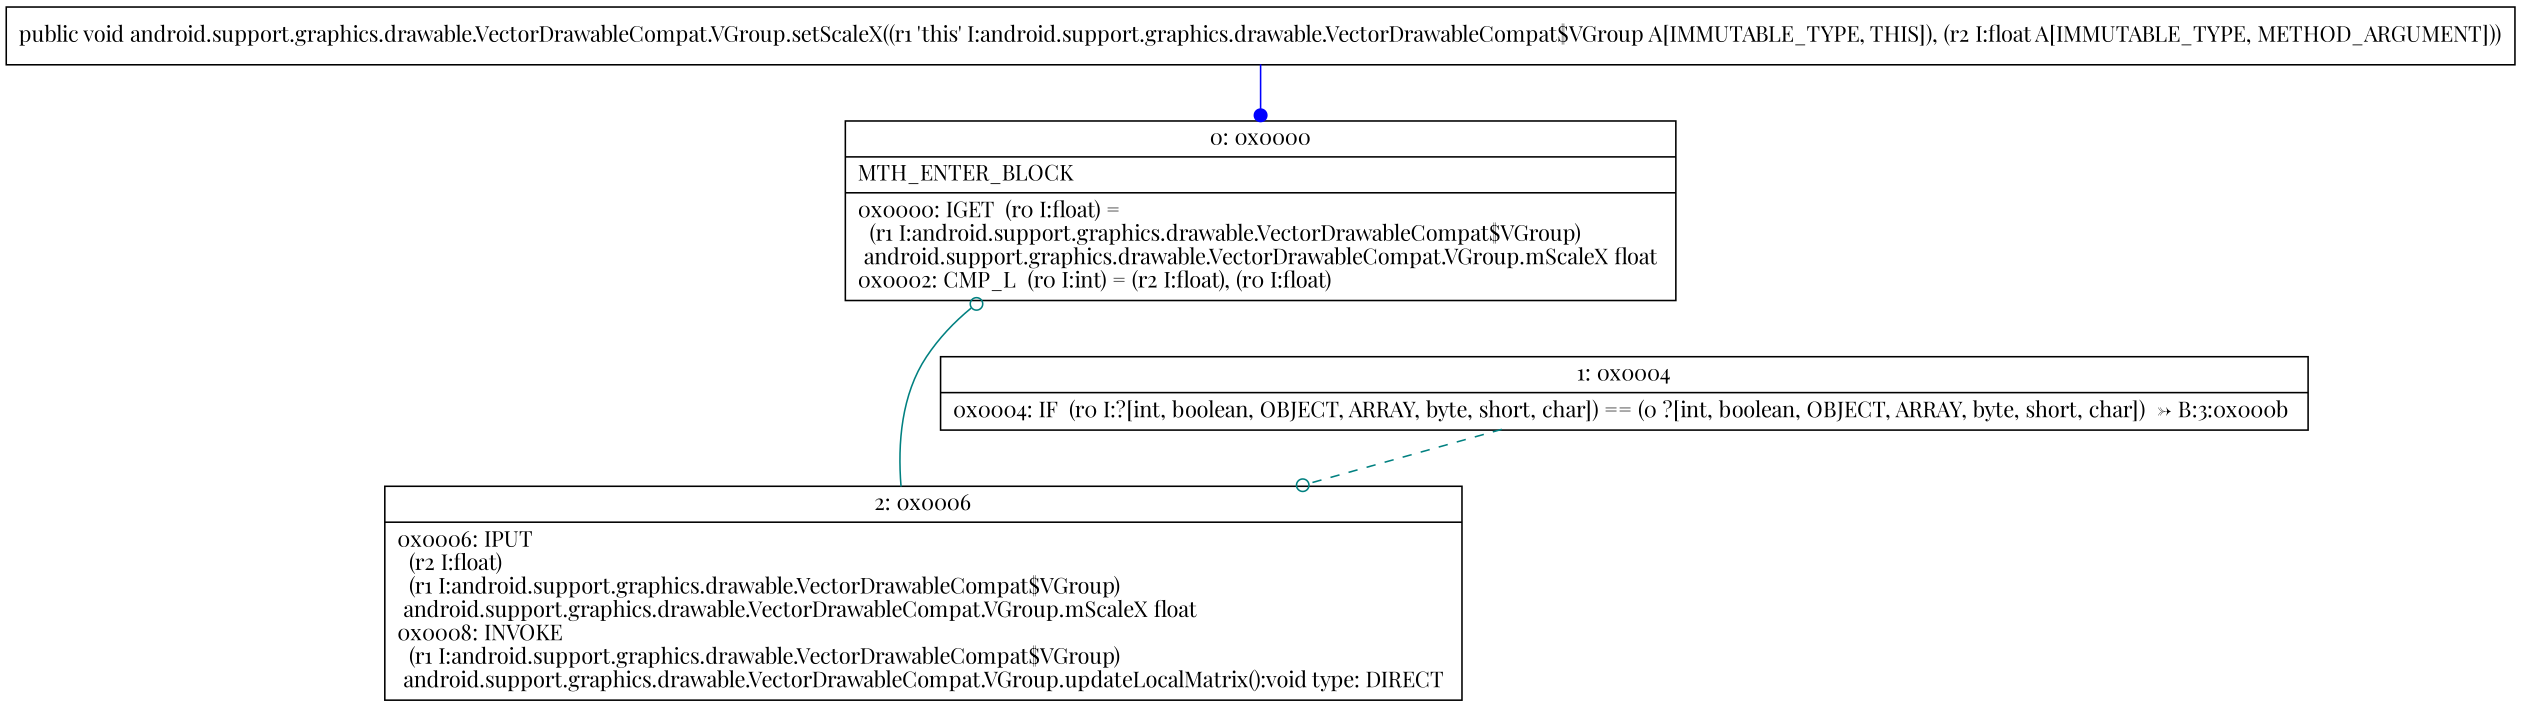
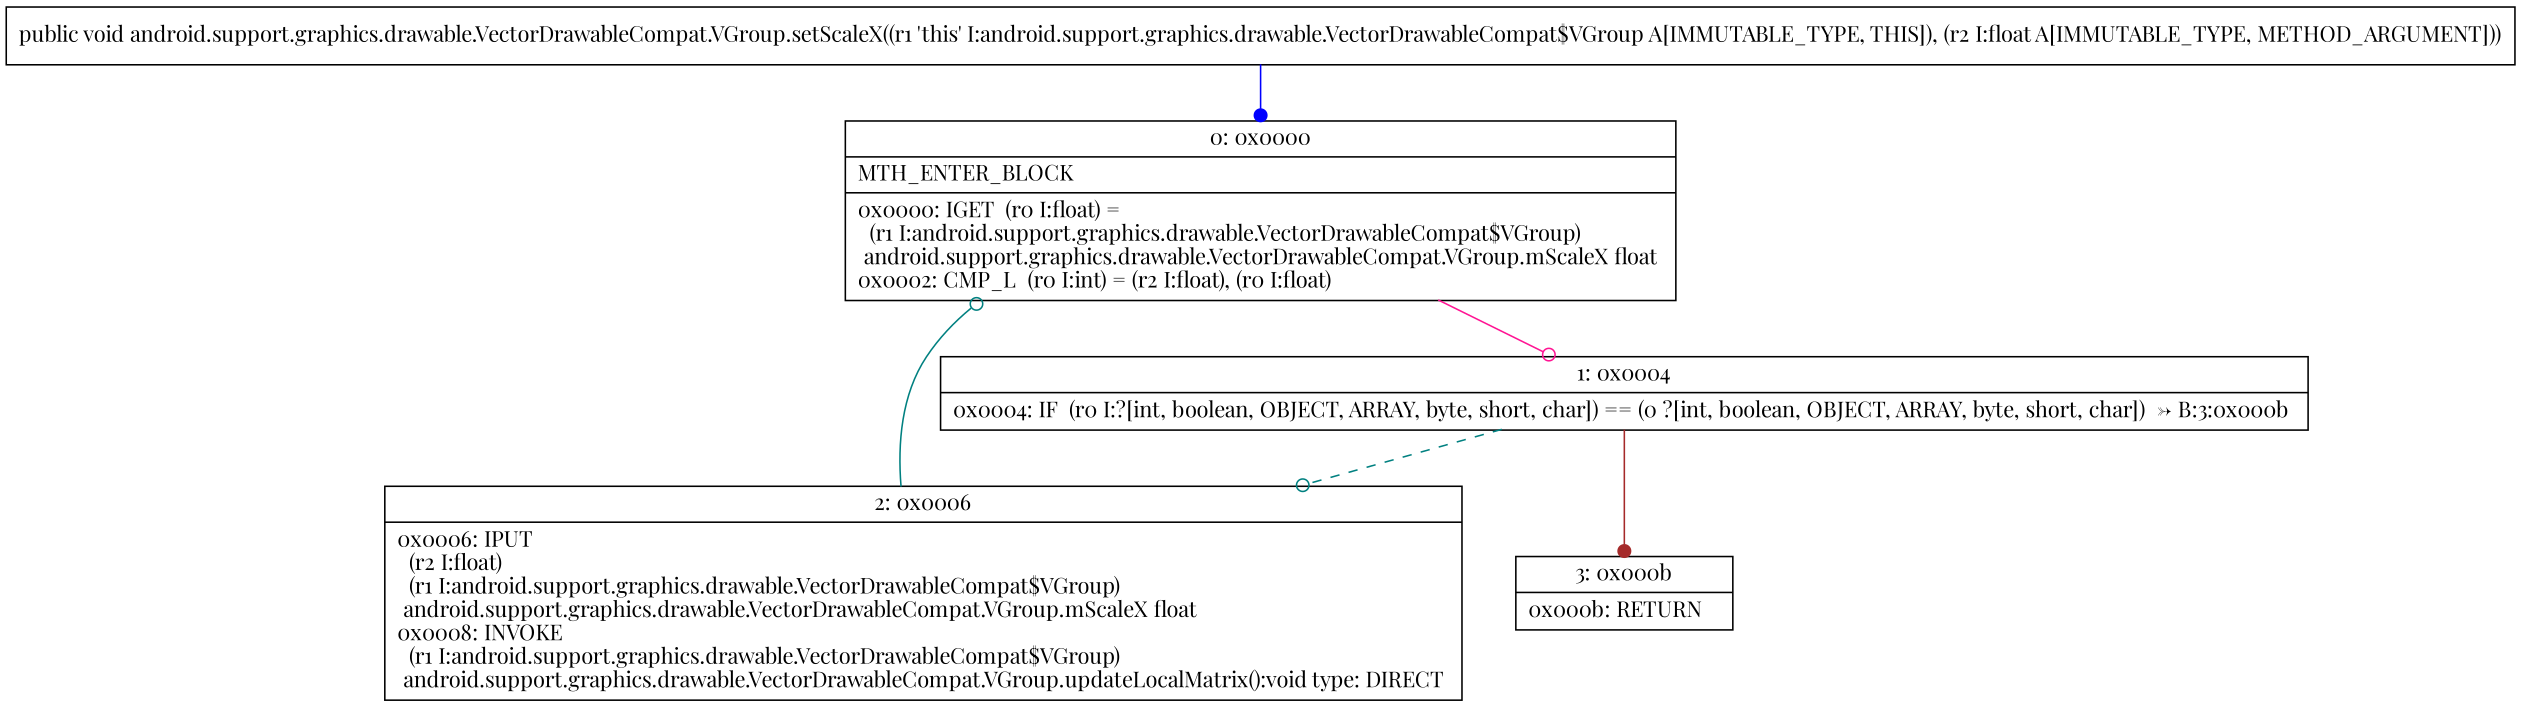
edge "0: 0x0000" -> "1: 0x0004": added
node "3: 0x000b": added
